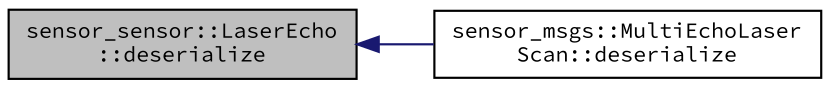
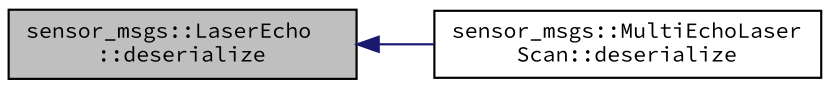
node "sensor_sensor::LaserEcho ::deserialize": label "sensor_sensor::LaserEcho ::deserialize" -> "sensor_msgs::LaserEcho ::deserialize"
